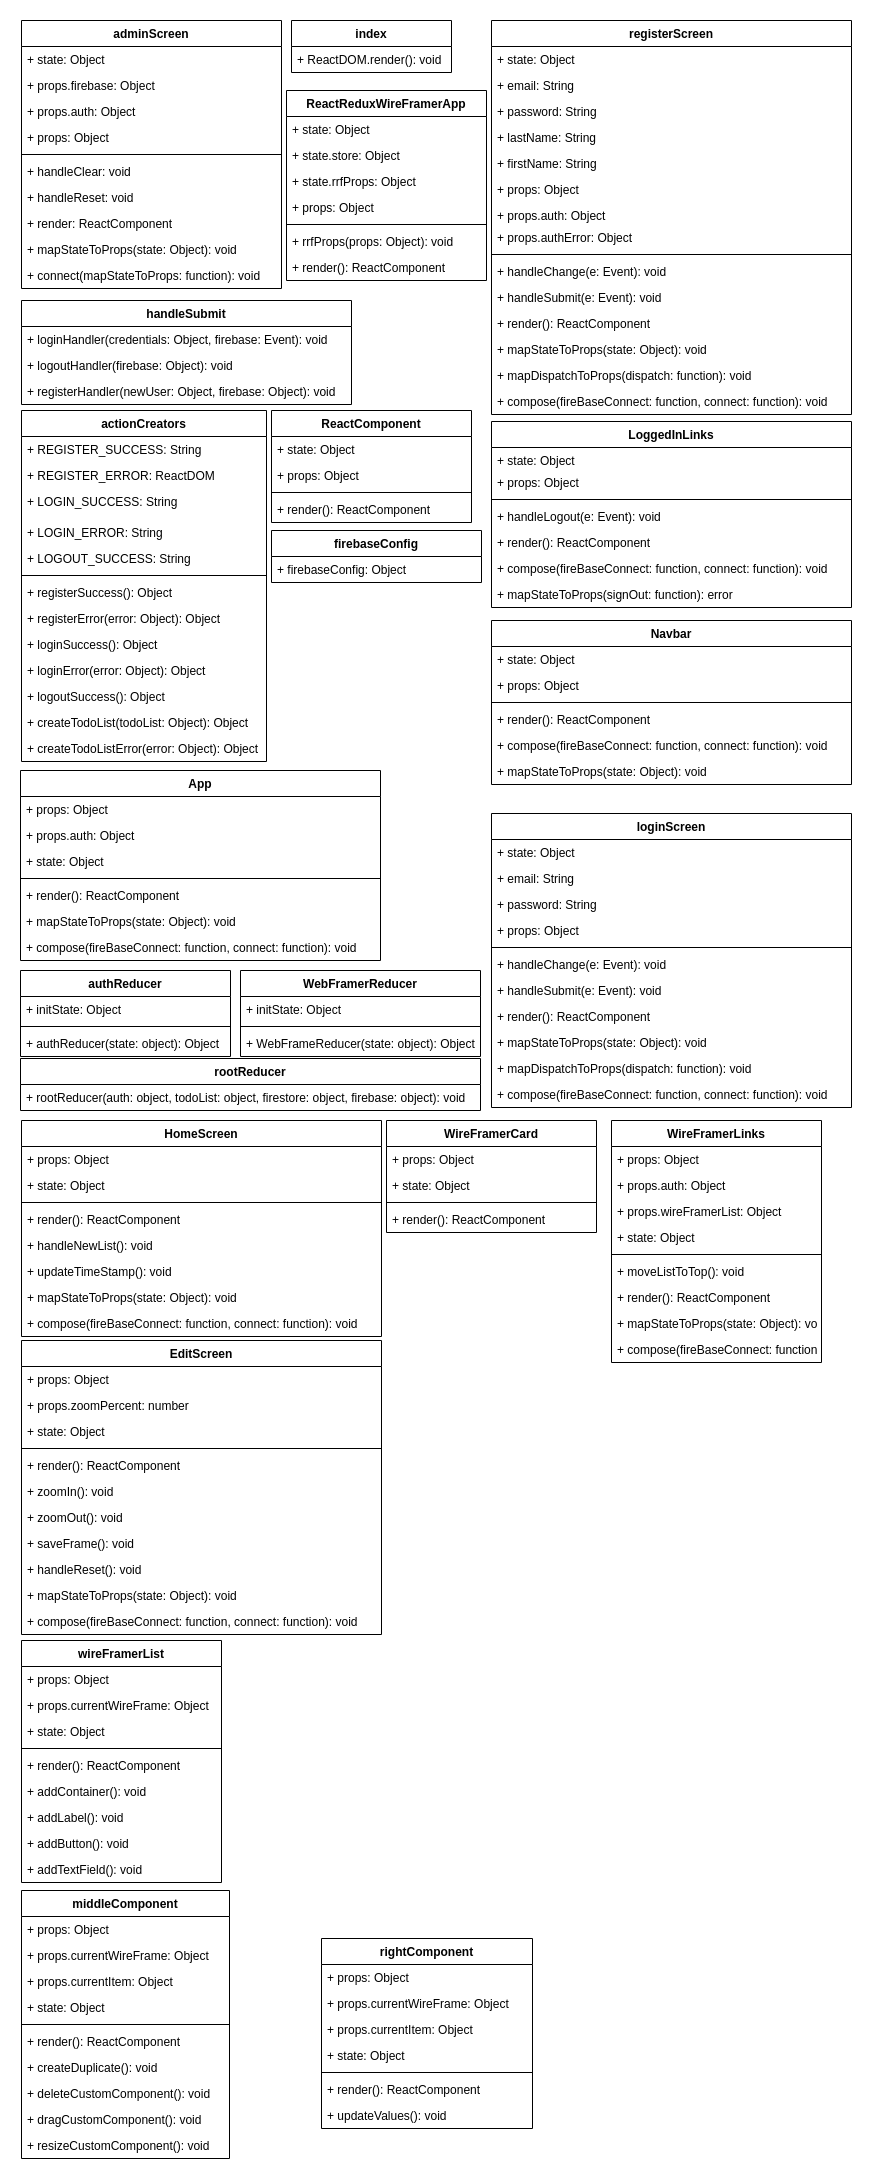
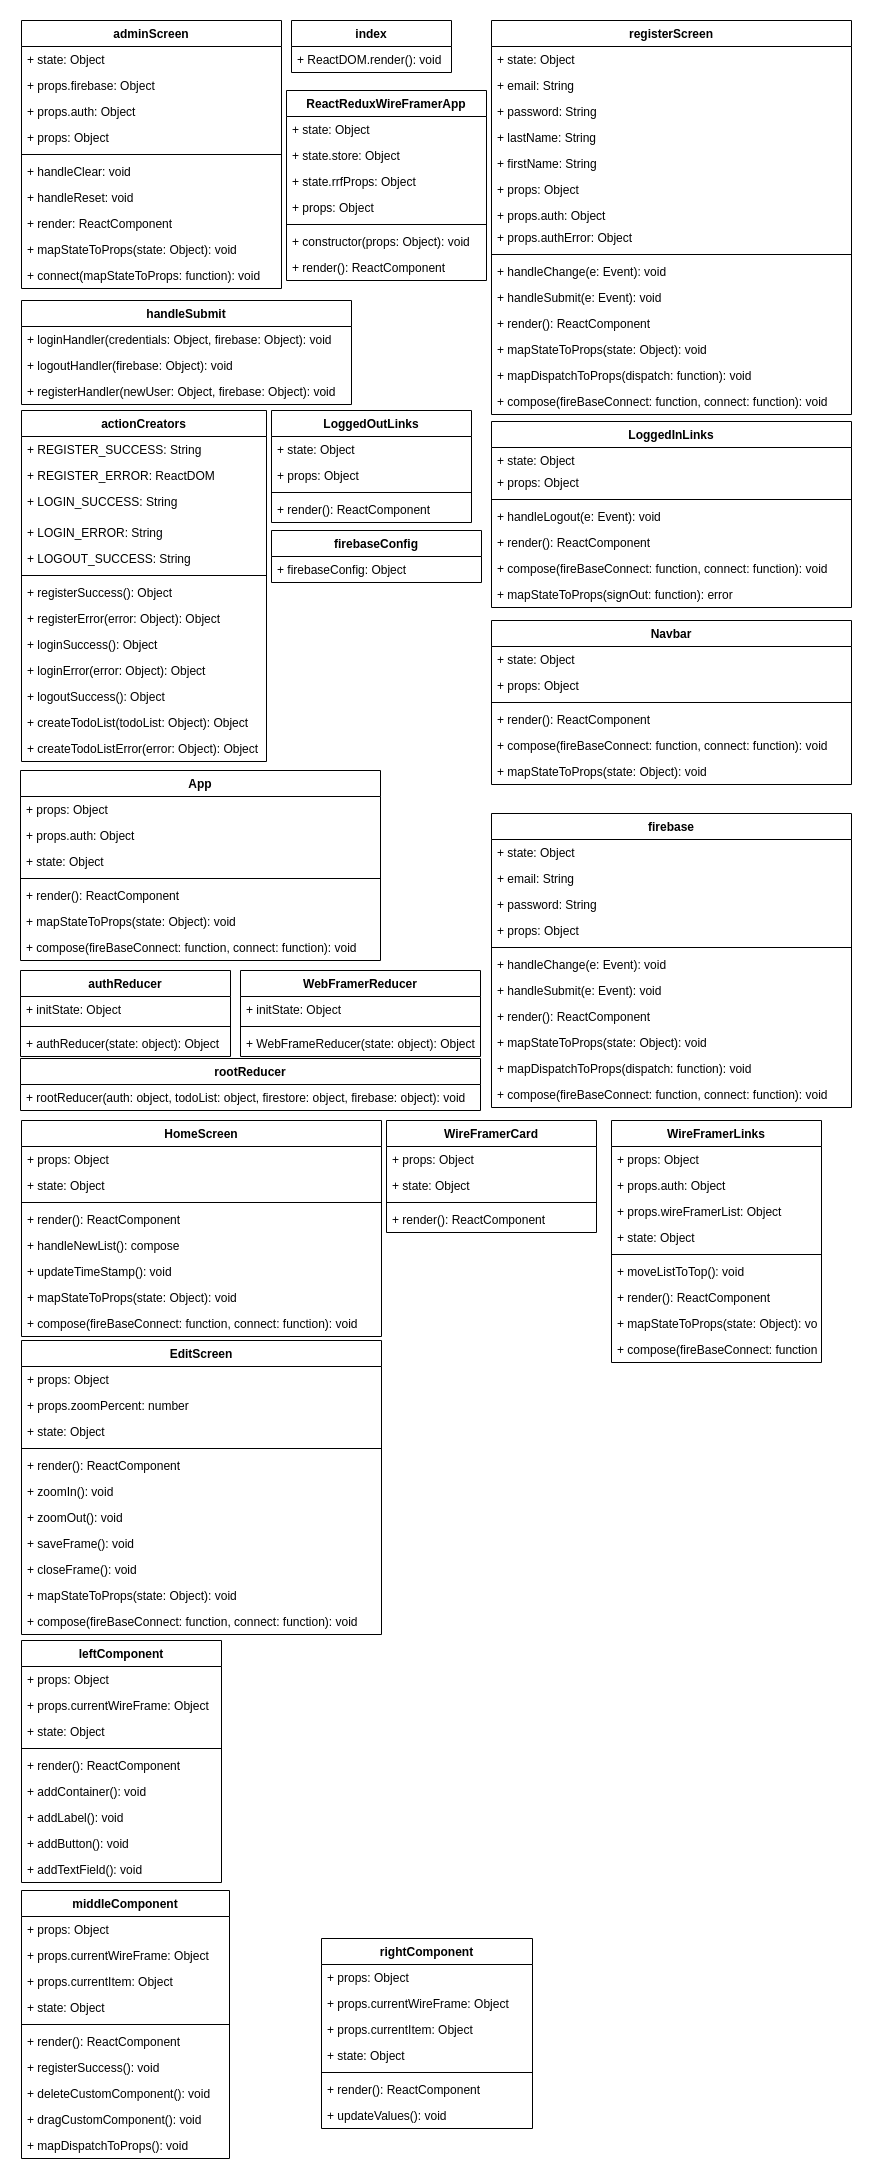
node "+ rrfProps(props: Object): void": label "+ rrfProps(props: Object): void" -> "+ constructor(props: Object): void"
node "+ loginHandler(credentials: Object, firebase: Event): void": label "+ loginHandler(credentials: Object, firebase: Event): void" -> "+ loginHandler(credentials: Object, firebase: Object): void"
node "ReactComponent": label "ReactComponent" -> "LoggedOutLinks"
node "loginScreen": label "loginScreen" -> "firebase"
node "+ handleNewList(): void": label "+ handleNewList(): void" -> "+ handleNewList(): compose"
node "+ handleReset(): void": label "+ handleReset(): void" -> "+ closeFrame(): void"
node "wireFramerList": label "wireFramerList" -> "leftComponent"
node "+ createDuplicate(): void": label "+ createDuplicate(): void" -> "+ registerSuccess(): void"
node "+ resizeCustomComponent(): void": label "+ resizeCustomComponent(): void" -> "+ mapDispatchToProps(): void"
